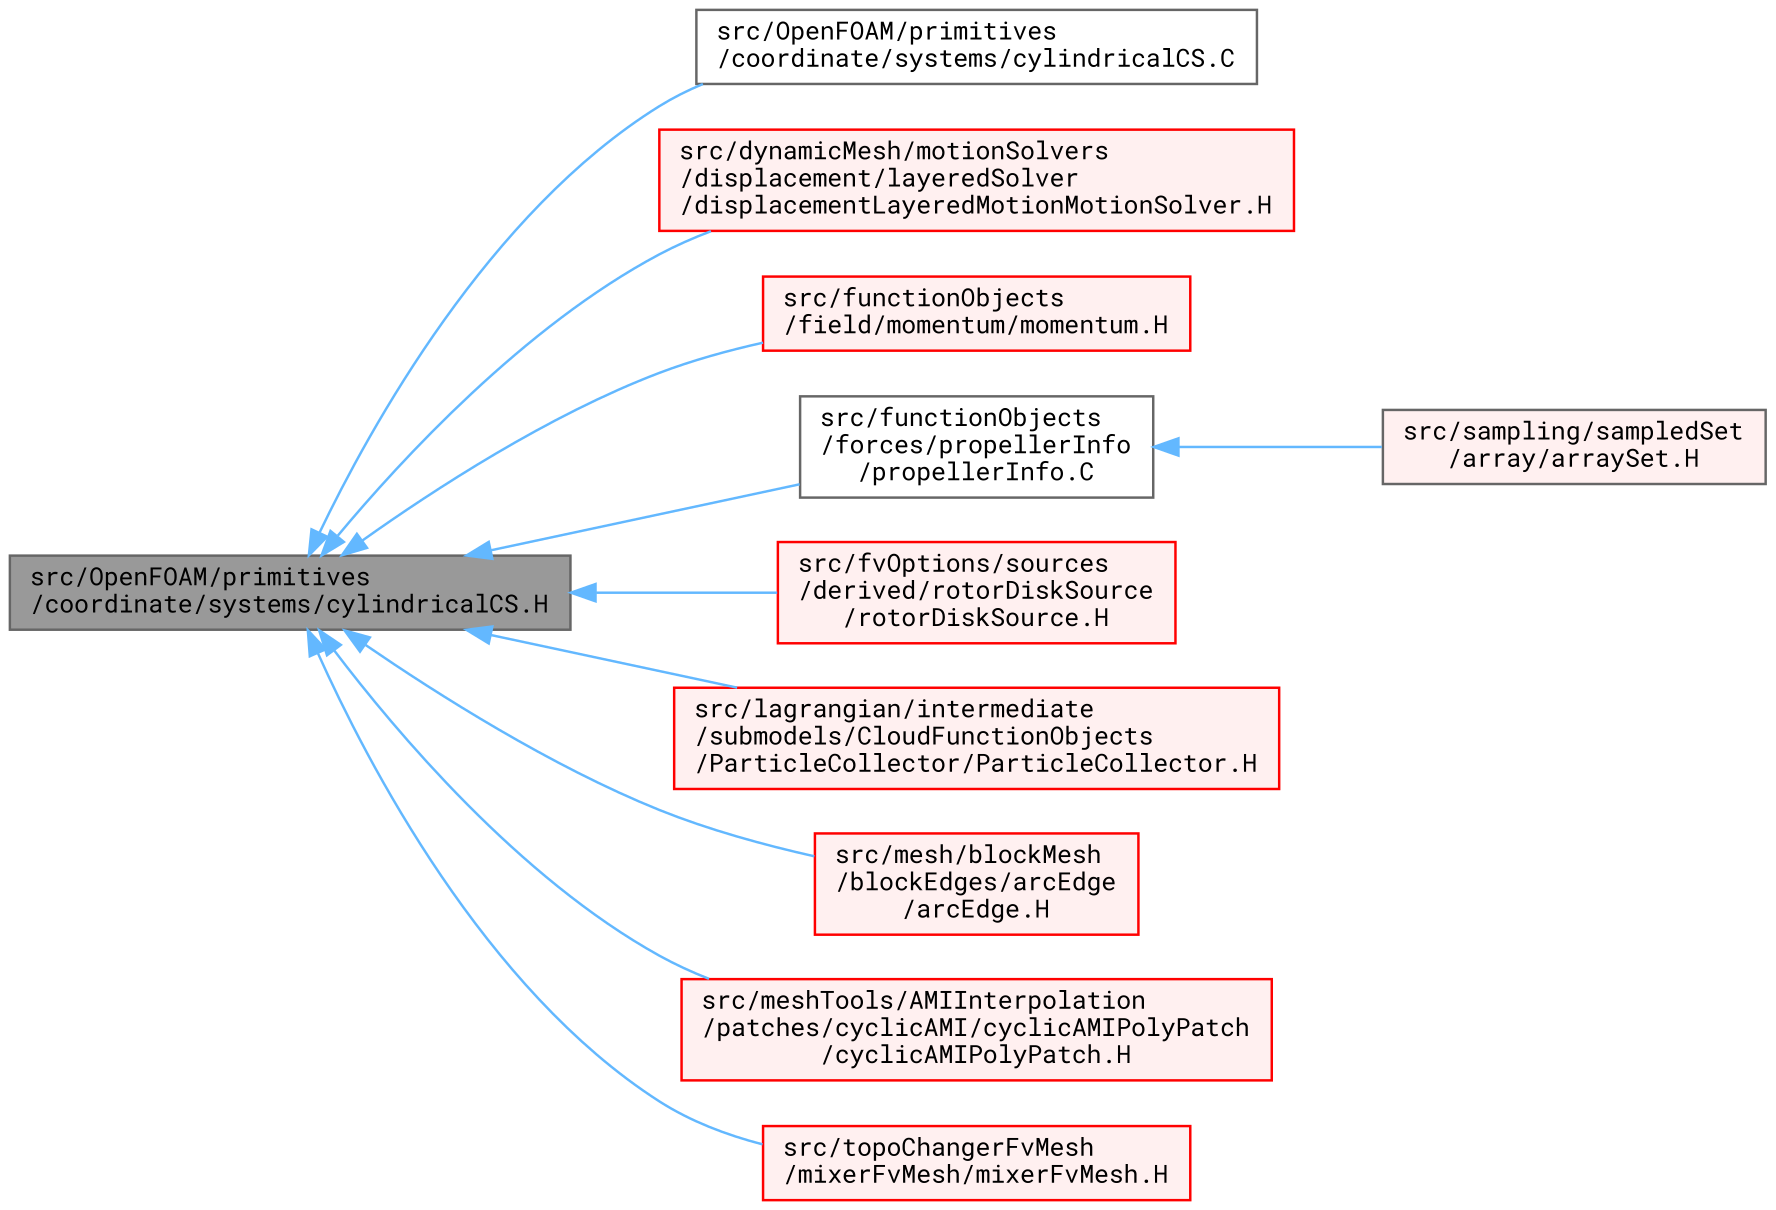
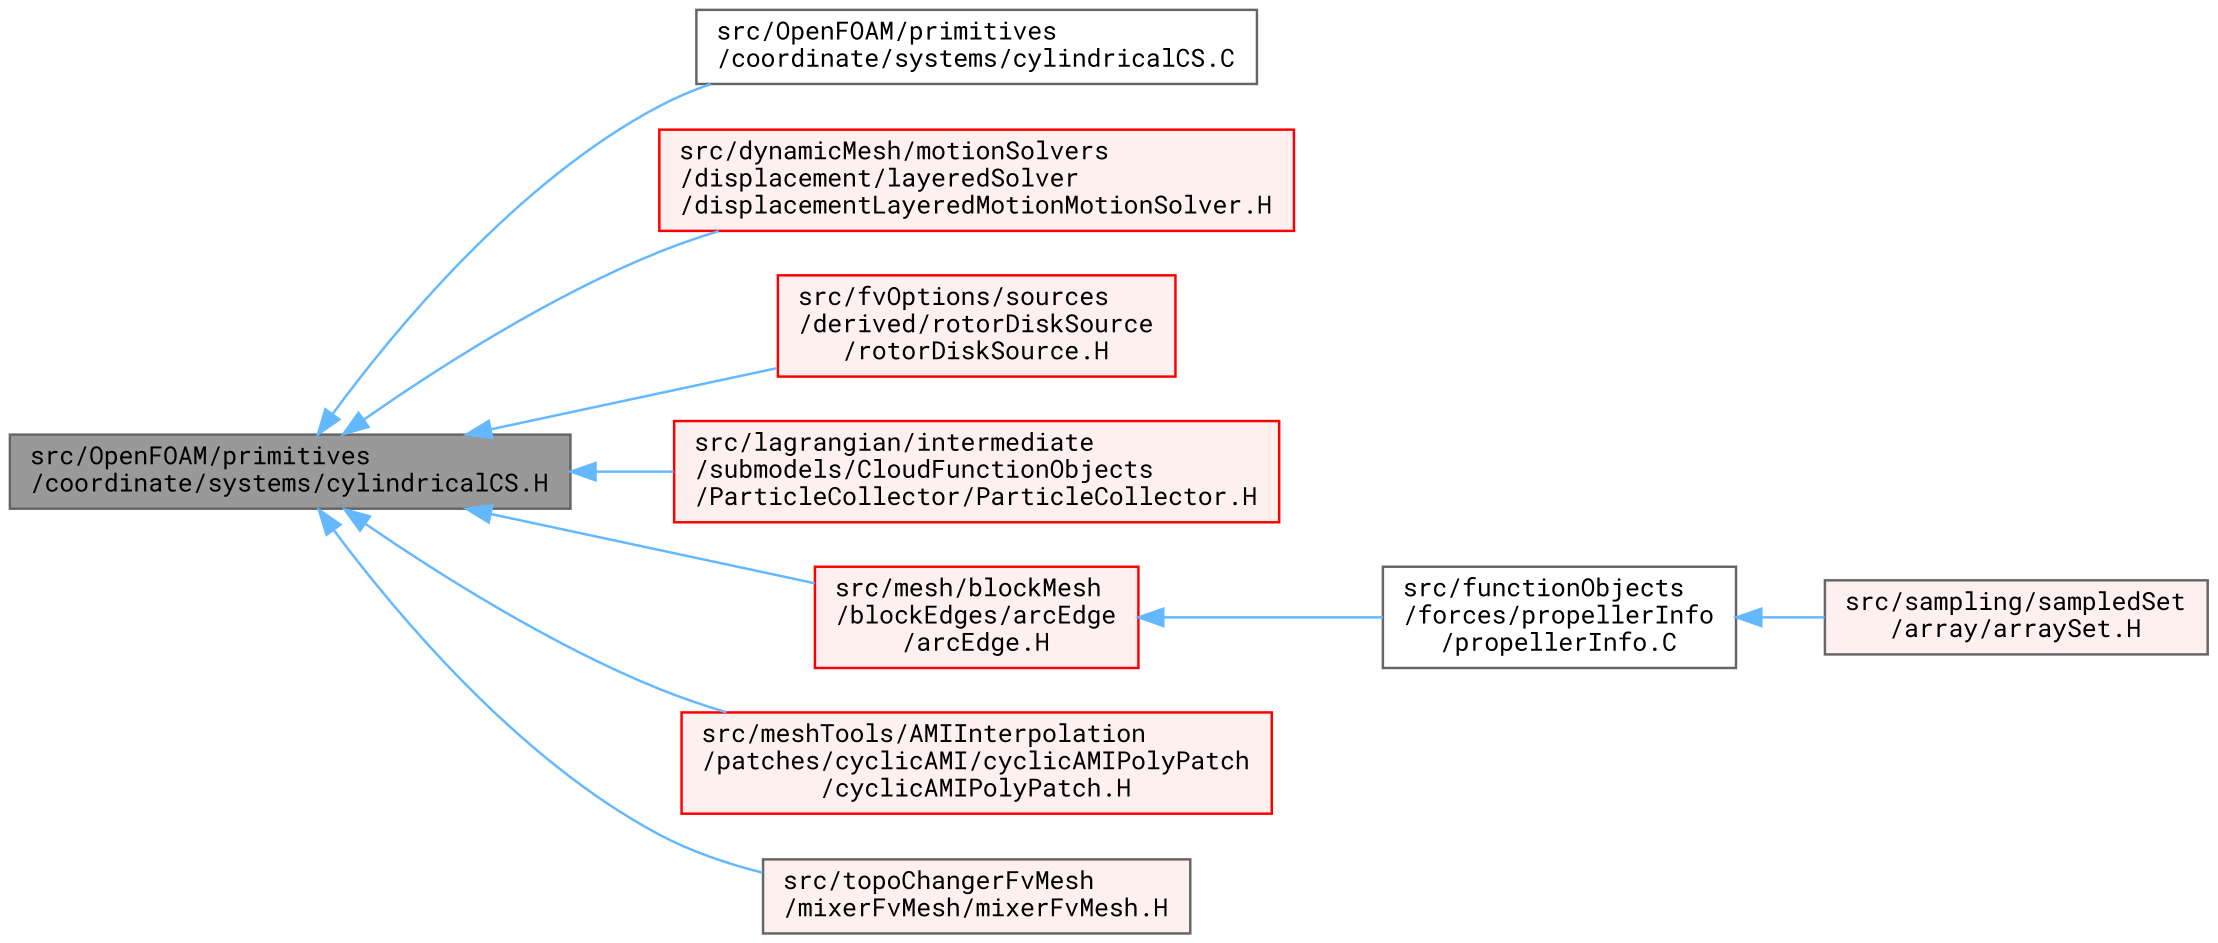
node "src/functionObjects /field/momentum/momentum.H": removed
edge "src/functionObjects /forces/propellerInfo /propellerInfo.C" -> "src/OpenFOAM/primitives /coordinate/systems/cylindricalCS.H": now "src/functionObjects /forces/propellerInfo /propellerInfo.C" -> "src/mesh/blockMesh /blockEdges/arcEdge /arcEdge.H"
node "src/topoChangerFvMesh /mixerFvMesh/mixerFvMesh.H": color red -> grey40
